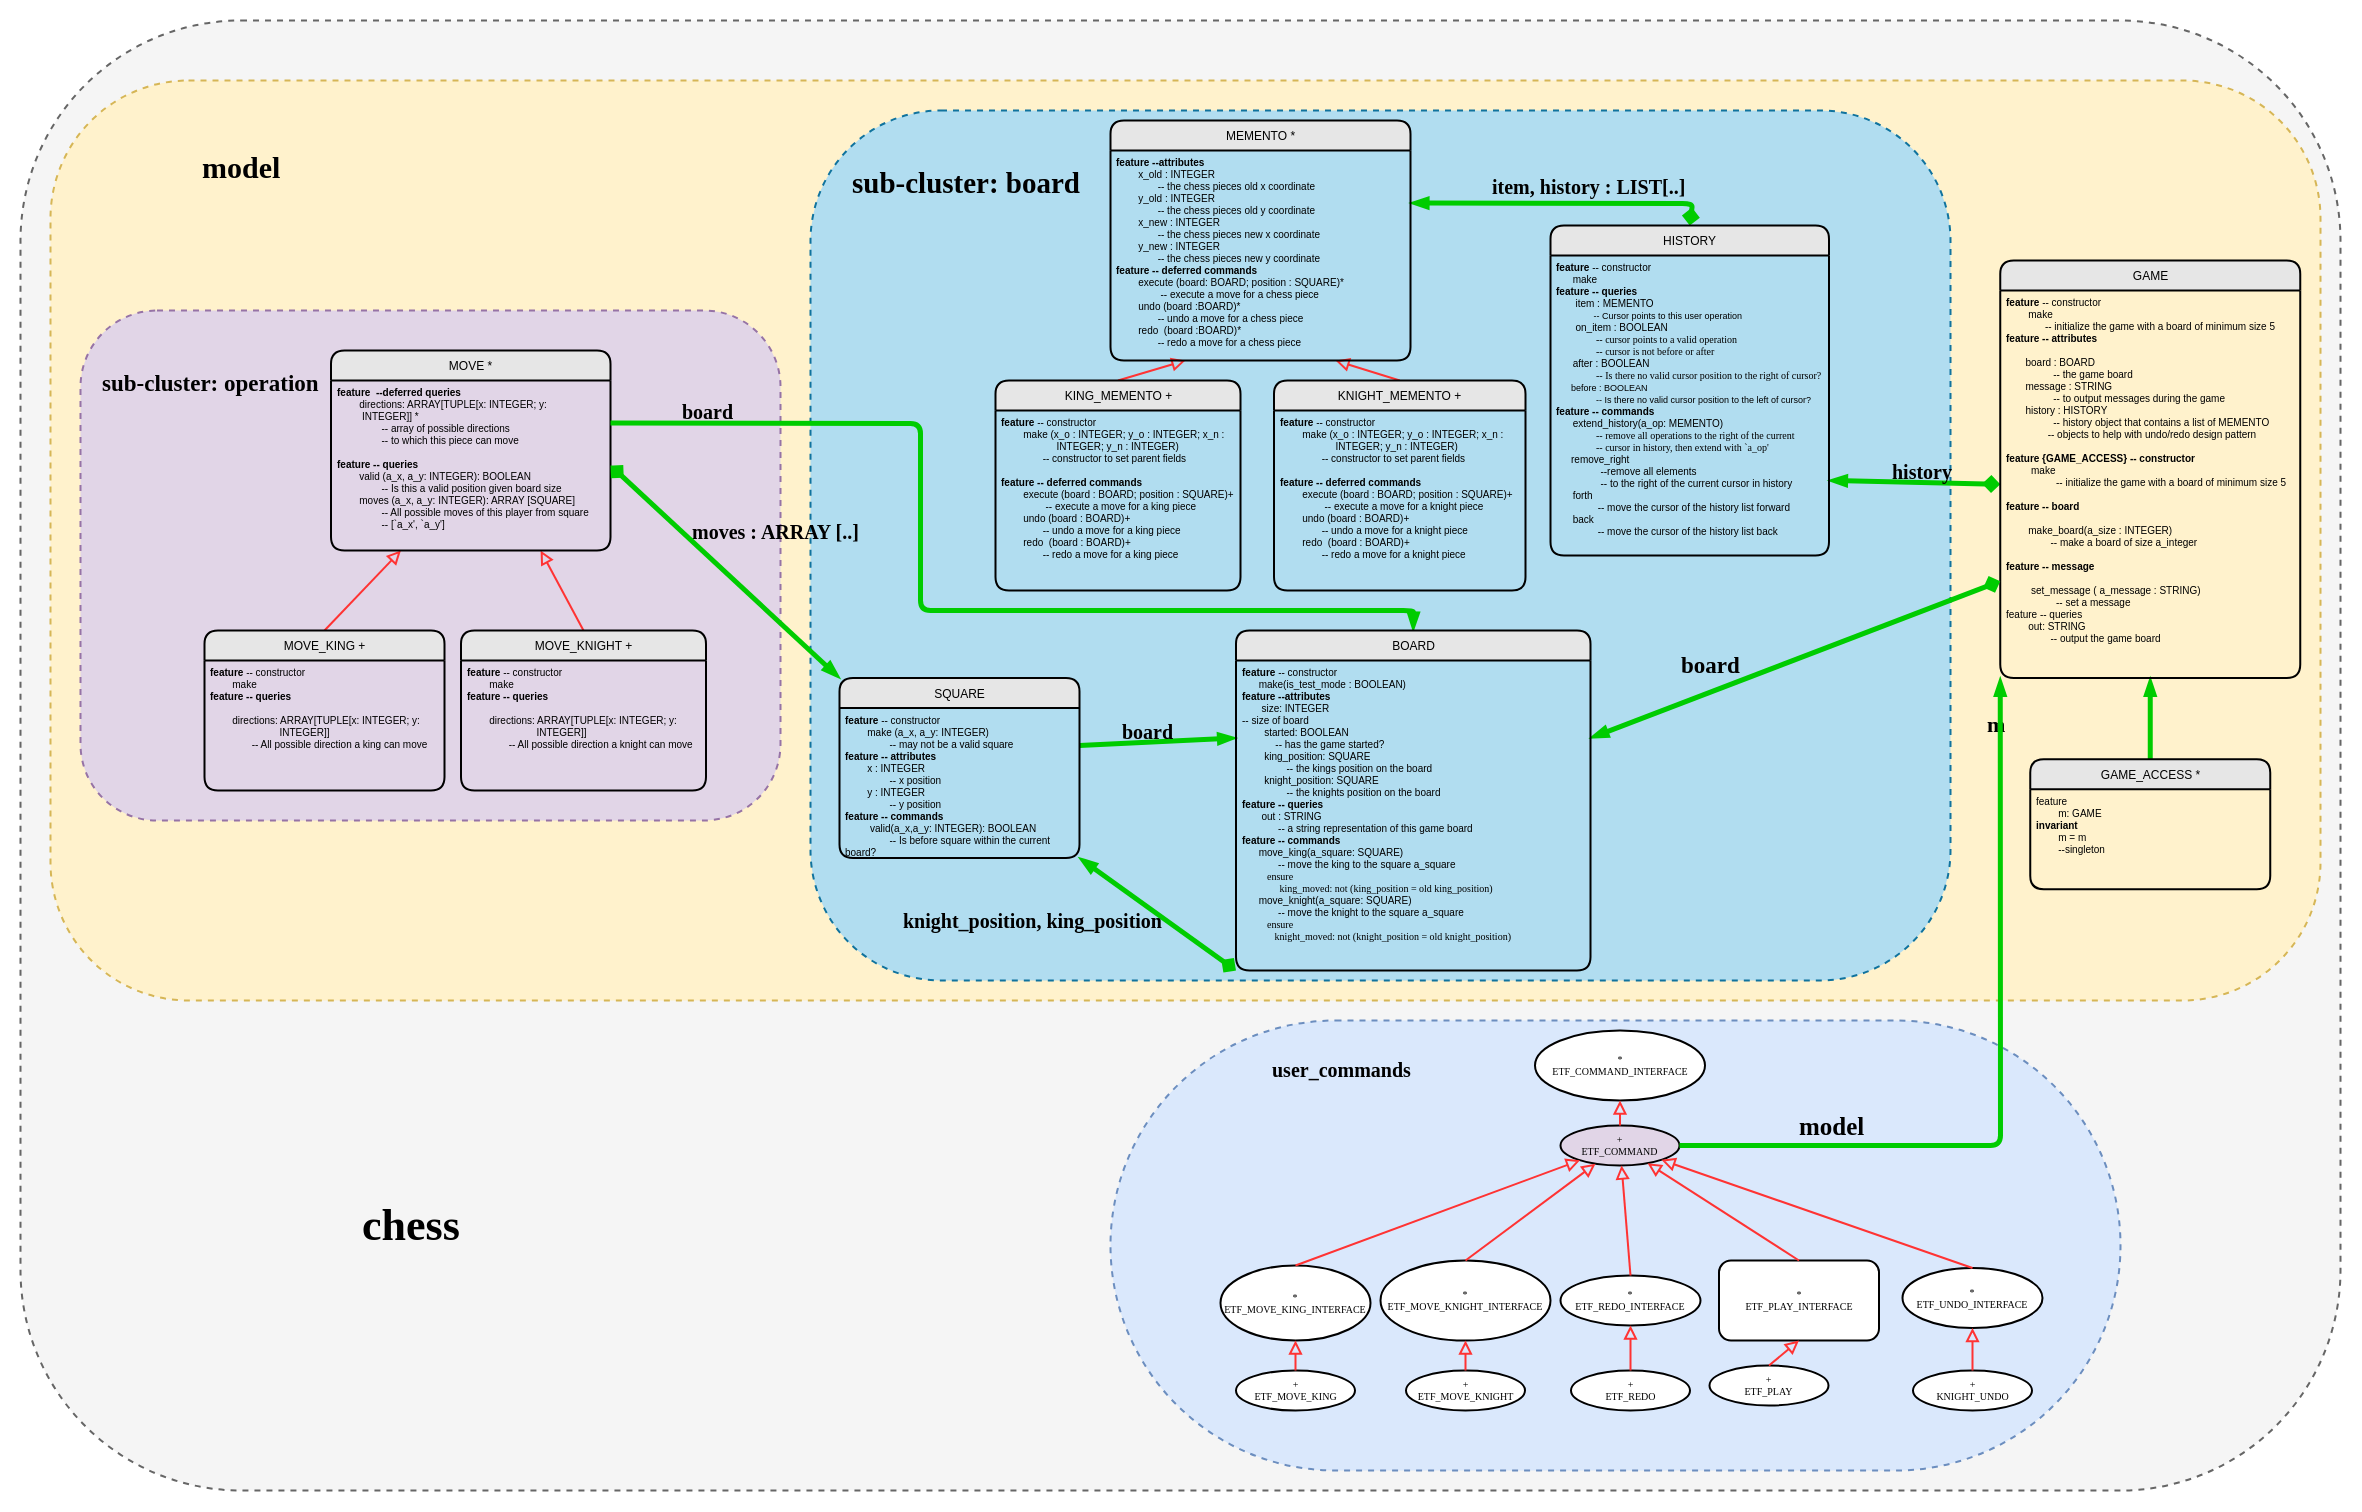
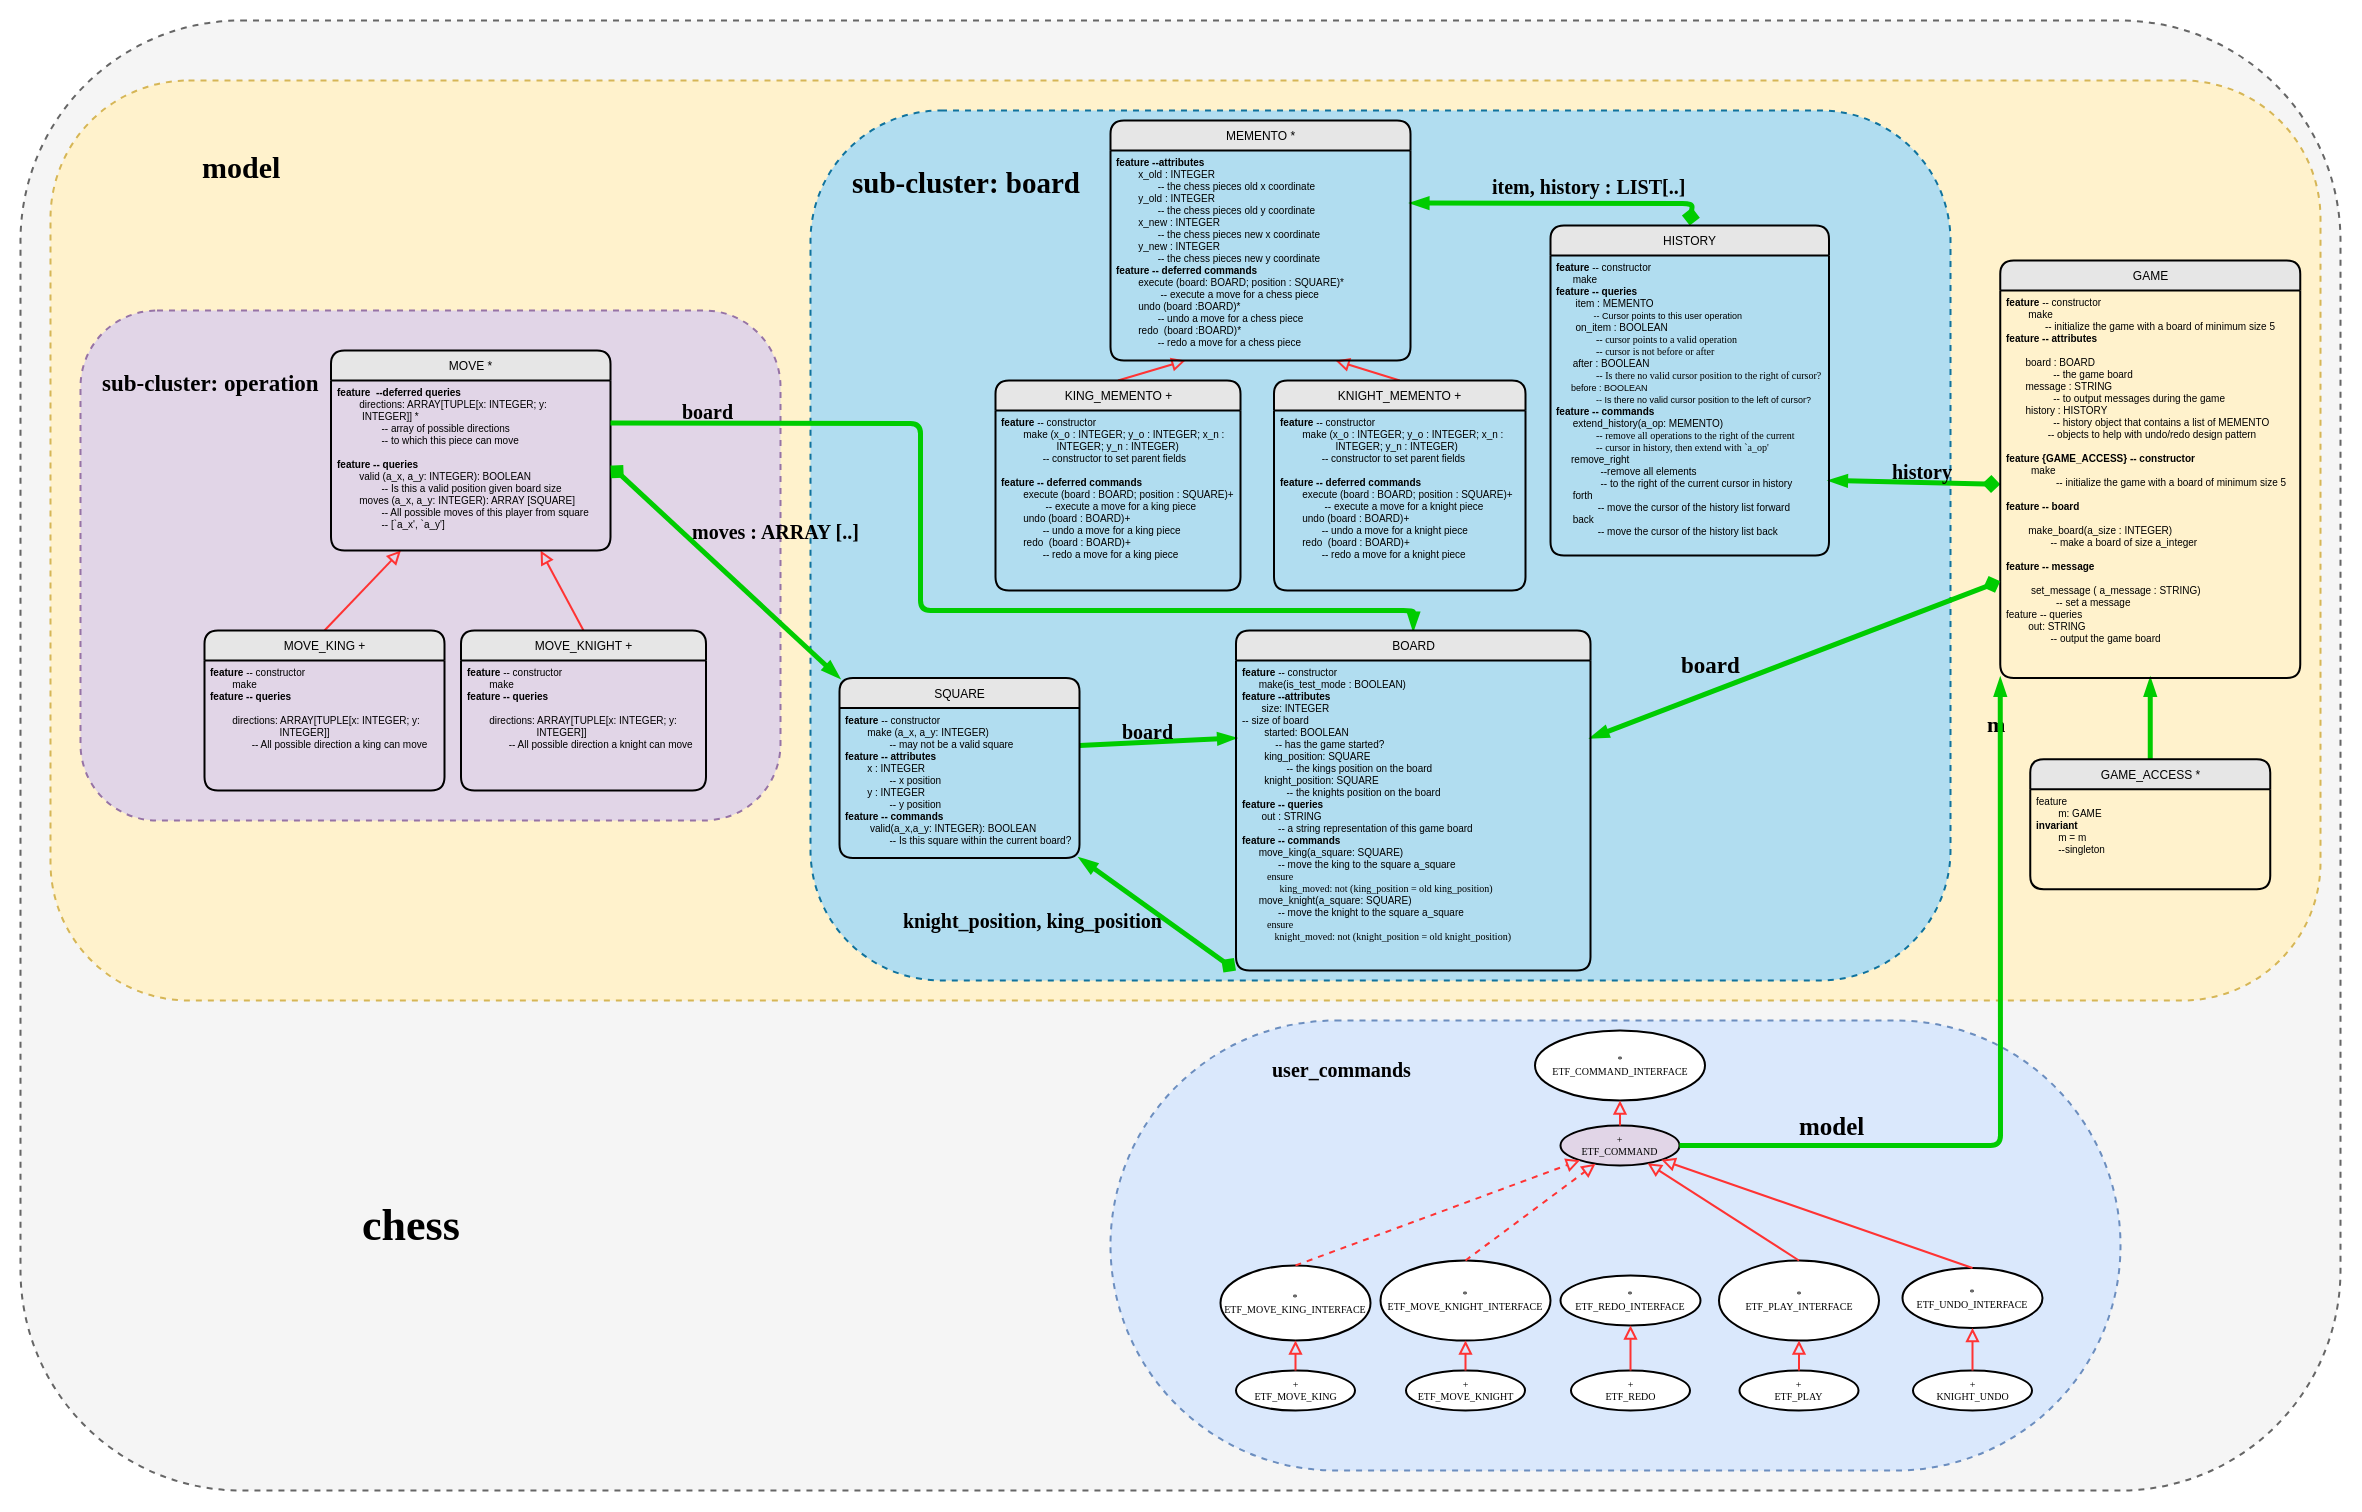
node "feature -- constructor make (a_x, a_y: INTEGER) -- may not be a valid square feature -- attributes x : INTEGER -- x position y : INTEGER -- y position feature -- commands valid(a_x,a_y: INTEGER): BOOLEAN -- Is before square within the current board?": label "feature -- constructor make (a_x, a_y: INTEGER) -- may not be a valid square feature -- attributes x : INTEGER -- x position y : INTEGER -- y position feature -- commands valid(a_x,a_y: INTEGER): BOOLEAN -- Is before square within the current board?" -> "feature -- constructor make (a_x, a_y: INTEGER) -- may not be a valid square feature -- attributes x : INTEGER -- x position y : INTEGER -- y position feature -- commands valid(a_x,a_y: INTEGER): BOOLEAN -- Is this square within the current board?"
edge "* ETF_MOVE_KING_INTERFACE" -> "+ ETF_COMMAND": style solid -> dashed
edge "* ETF_MOVE_KNIGHT_INTERFACE" -> "+ ETF_COMMAND": style solid -> dashed
edge "* ETF_REDO_INTERFACE" -> "+ ETF_COMMAND": removed
node "* ETF_PLAY_INTERFACE": shape rounded rectangle -> ellipse
node "+ ETF_PLAY": moved (1769, 1386) -> (1799, 1391)
